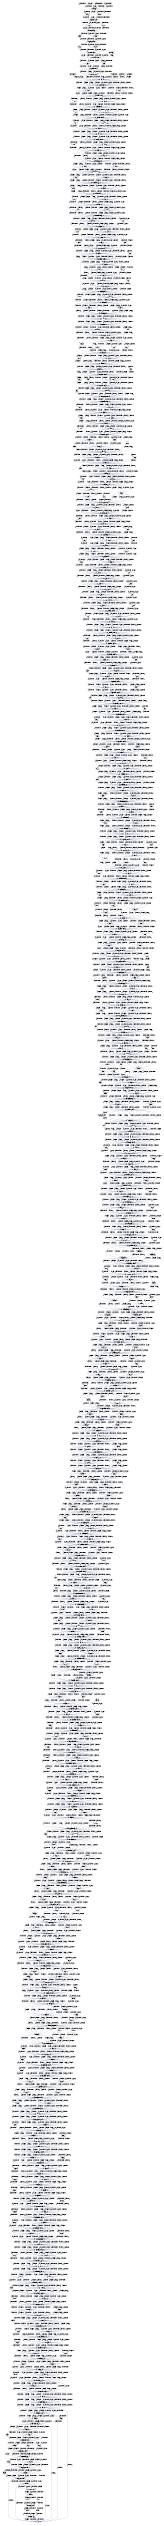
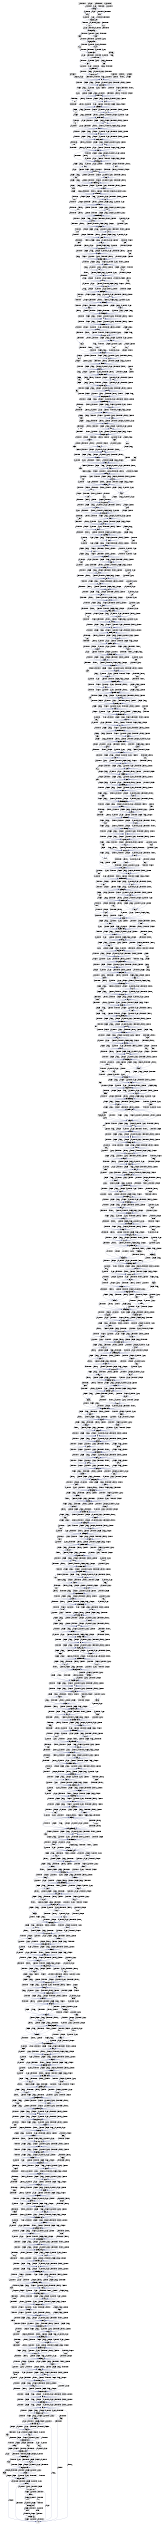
edge "387G" -> "388A": now "387G" -> "389A"
edge "534G" -> "535G": removed, label "A*11:25:01"
edge "910GAGAG" -> "915T": removed, label "A*01:01:01:01"
